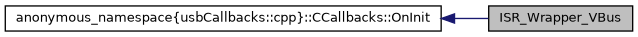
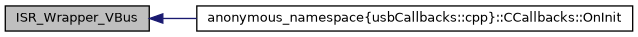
edge "ISR_Wrapper_VBus" -> "anonymous_namespace{usbCallbacks::cpp}::CCallbacks::OnInit": reversed
